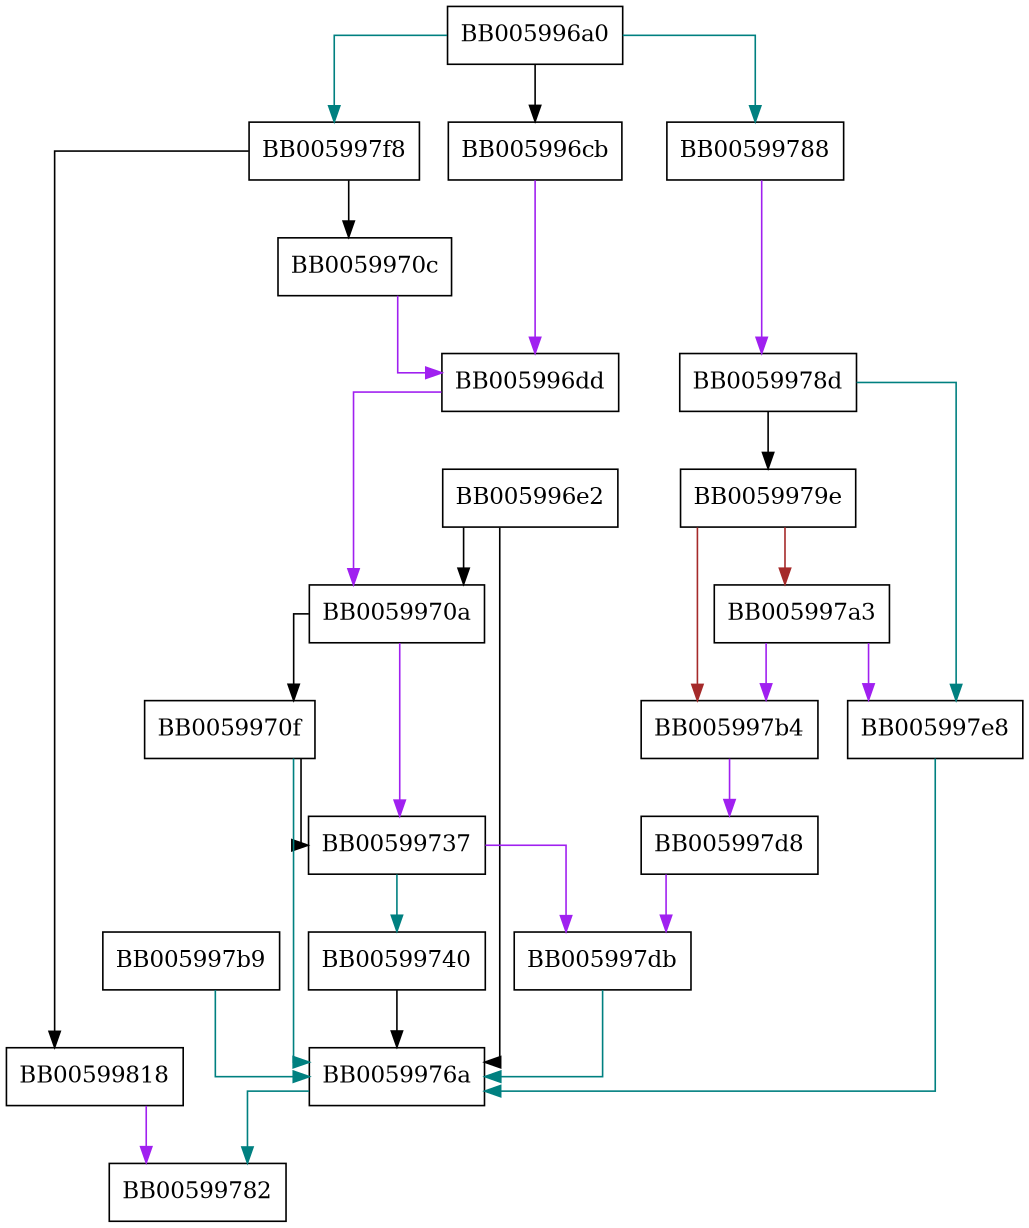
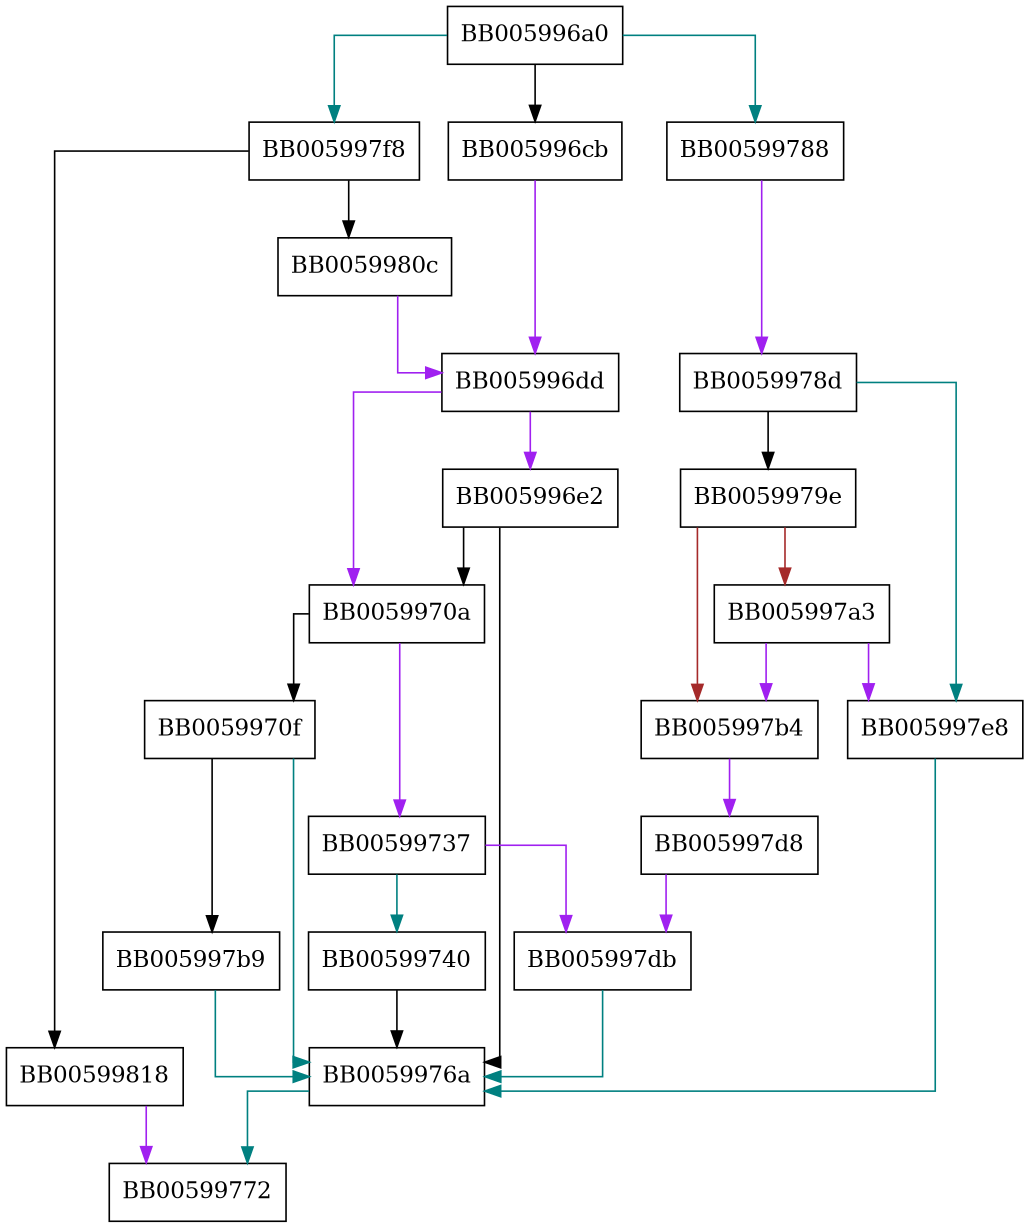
node "BB0059970c": label "BB0059970c" -> "BB0059980c"
edge "BB005996dd" -> "BB005996e2": added
edge "BB0059970f" -> "BB00599737": now "BB0059970f" -> "BB005997b9"
node "BB00599782": label "BB00599782" -> "BB00599772"
